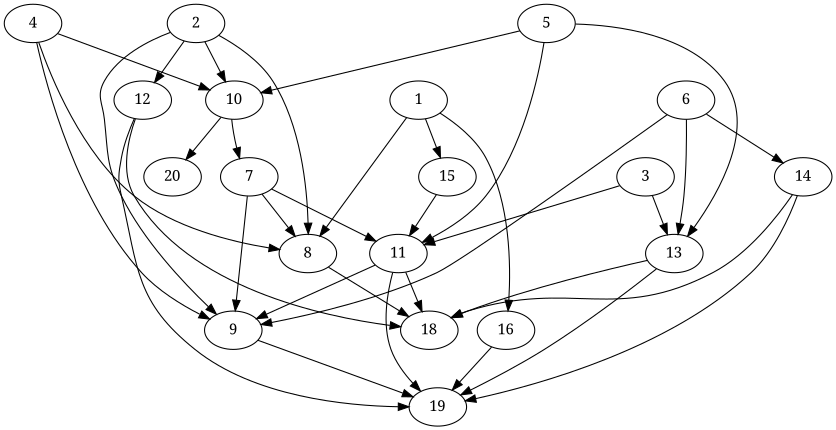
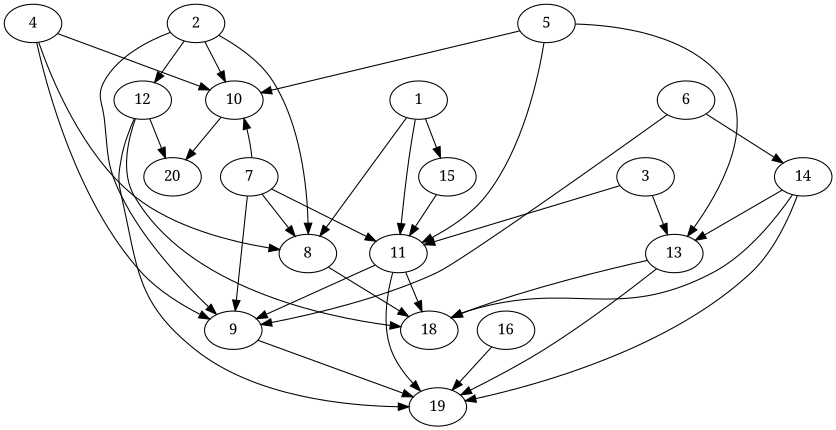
edge "12" -> "20": added
edge "10" -> "7": reversed
edge "6" -> "13": now "14" -> "13"
edge "1" -> "16": now "1" -> "11"
